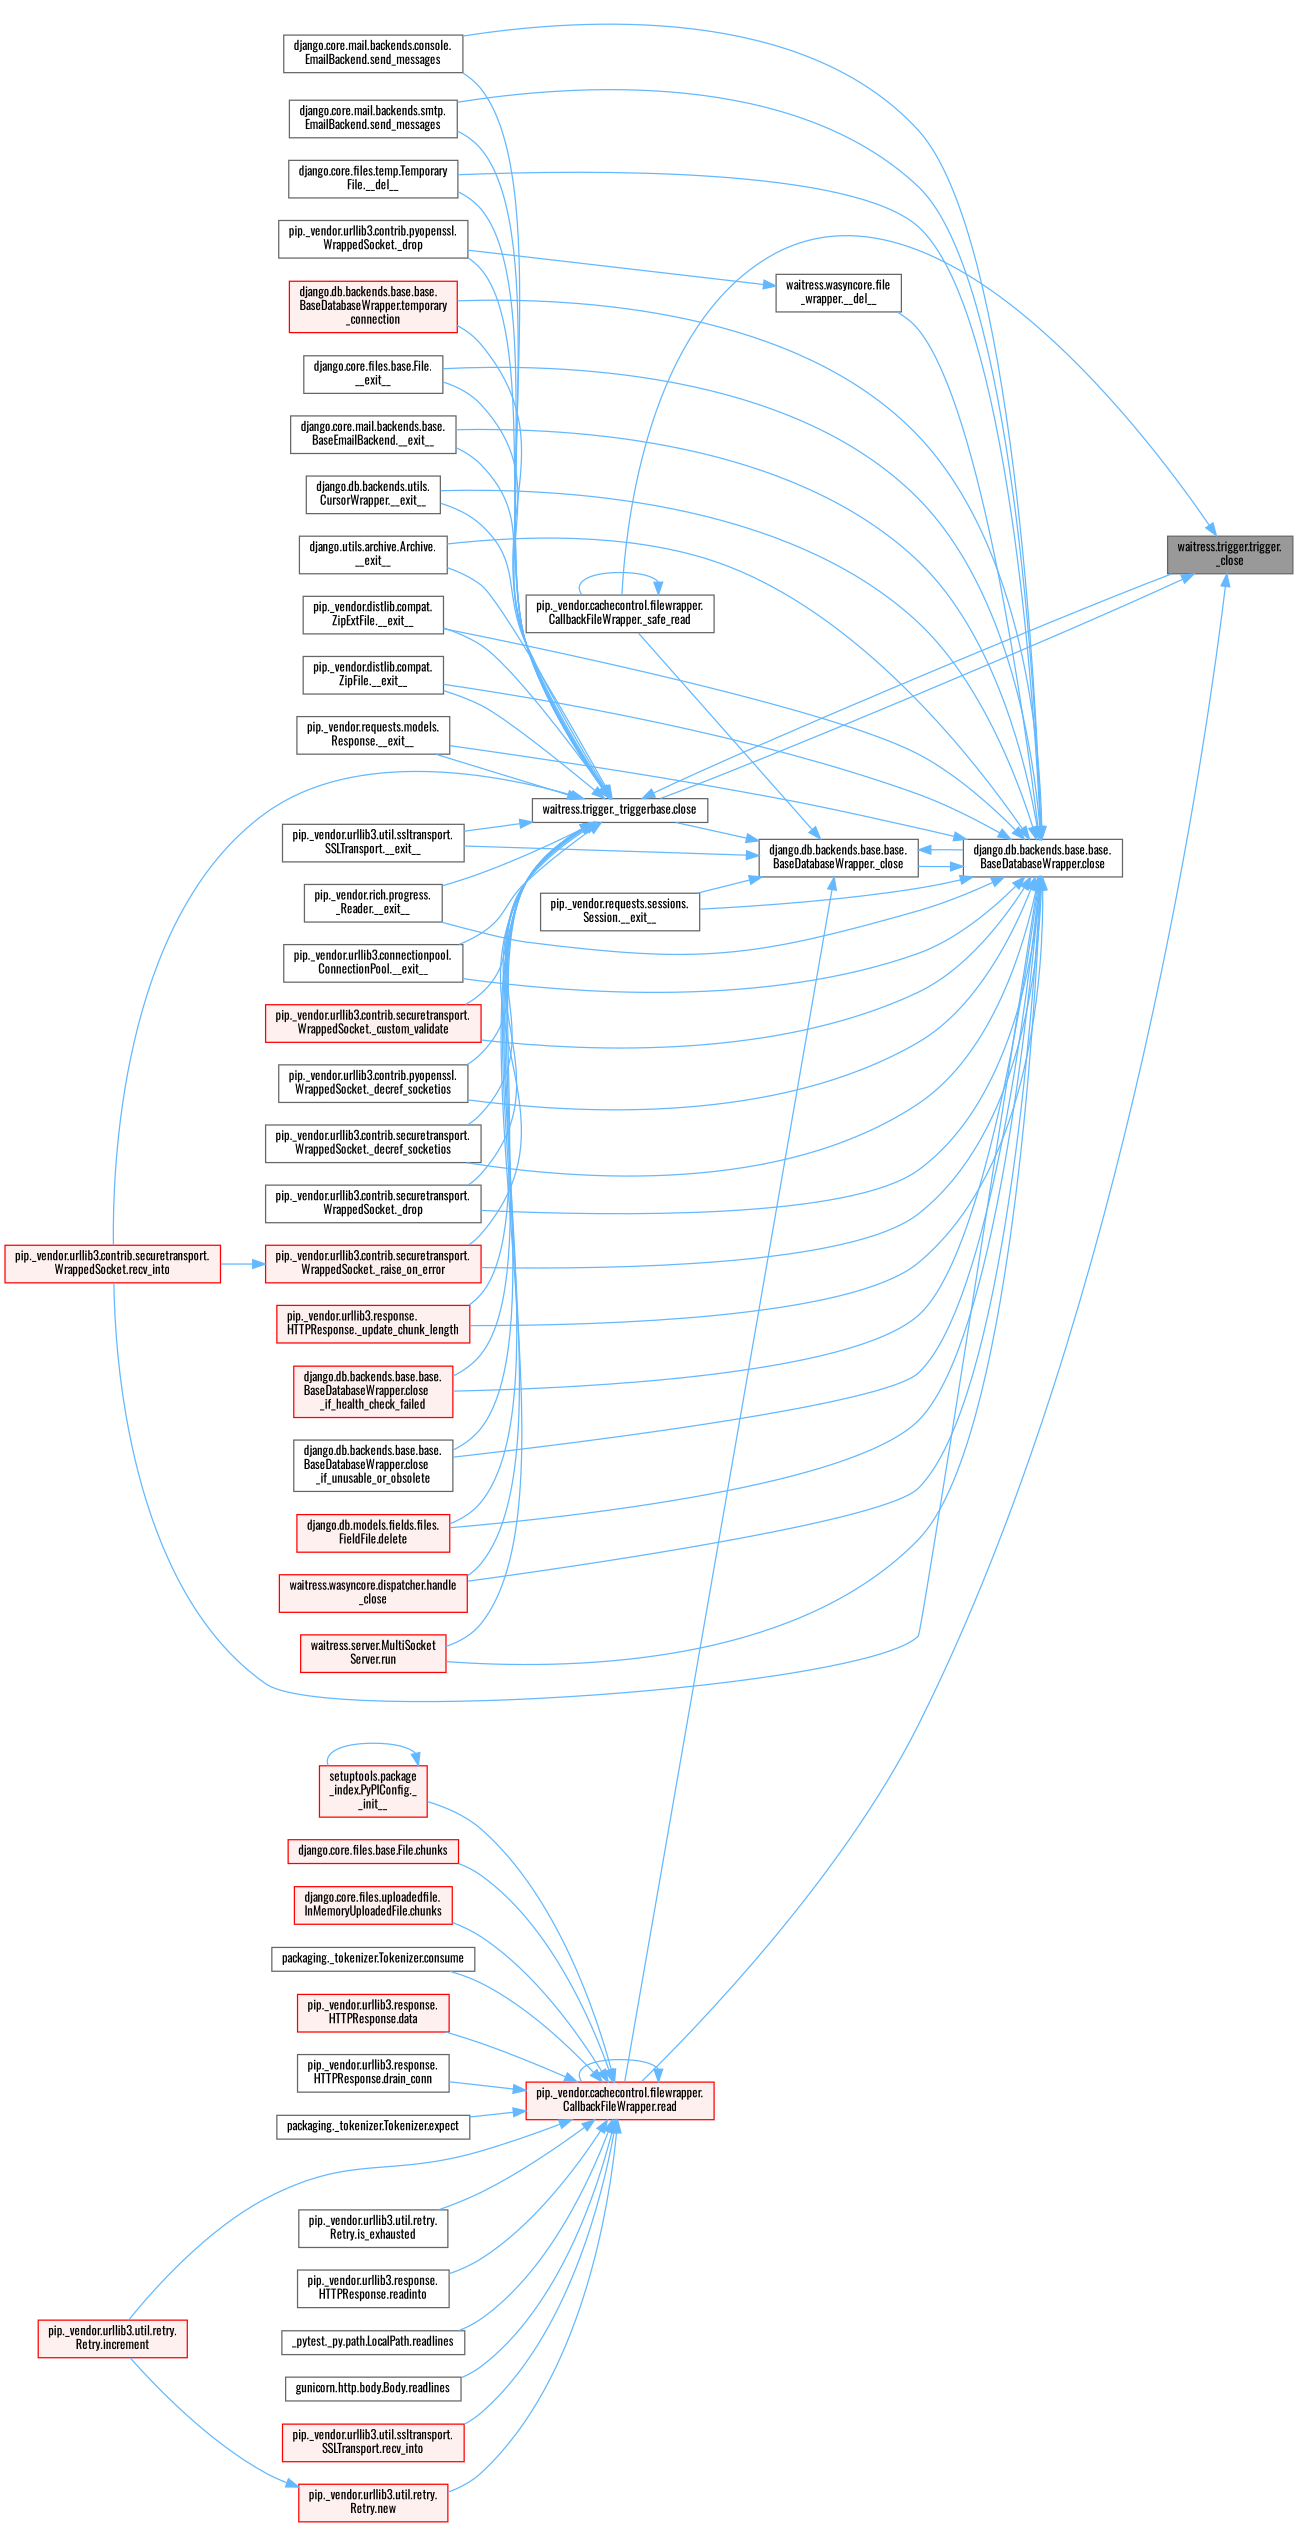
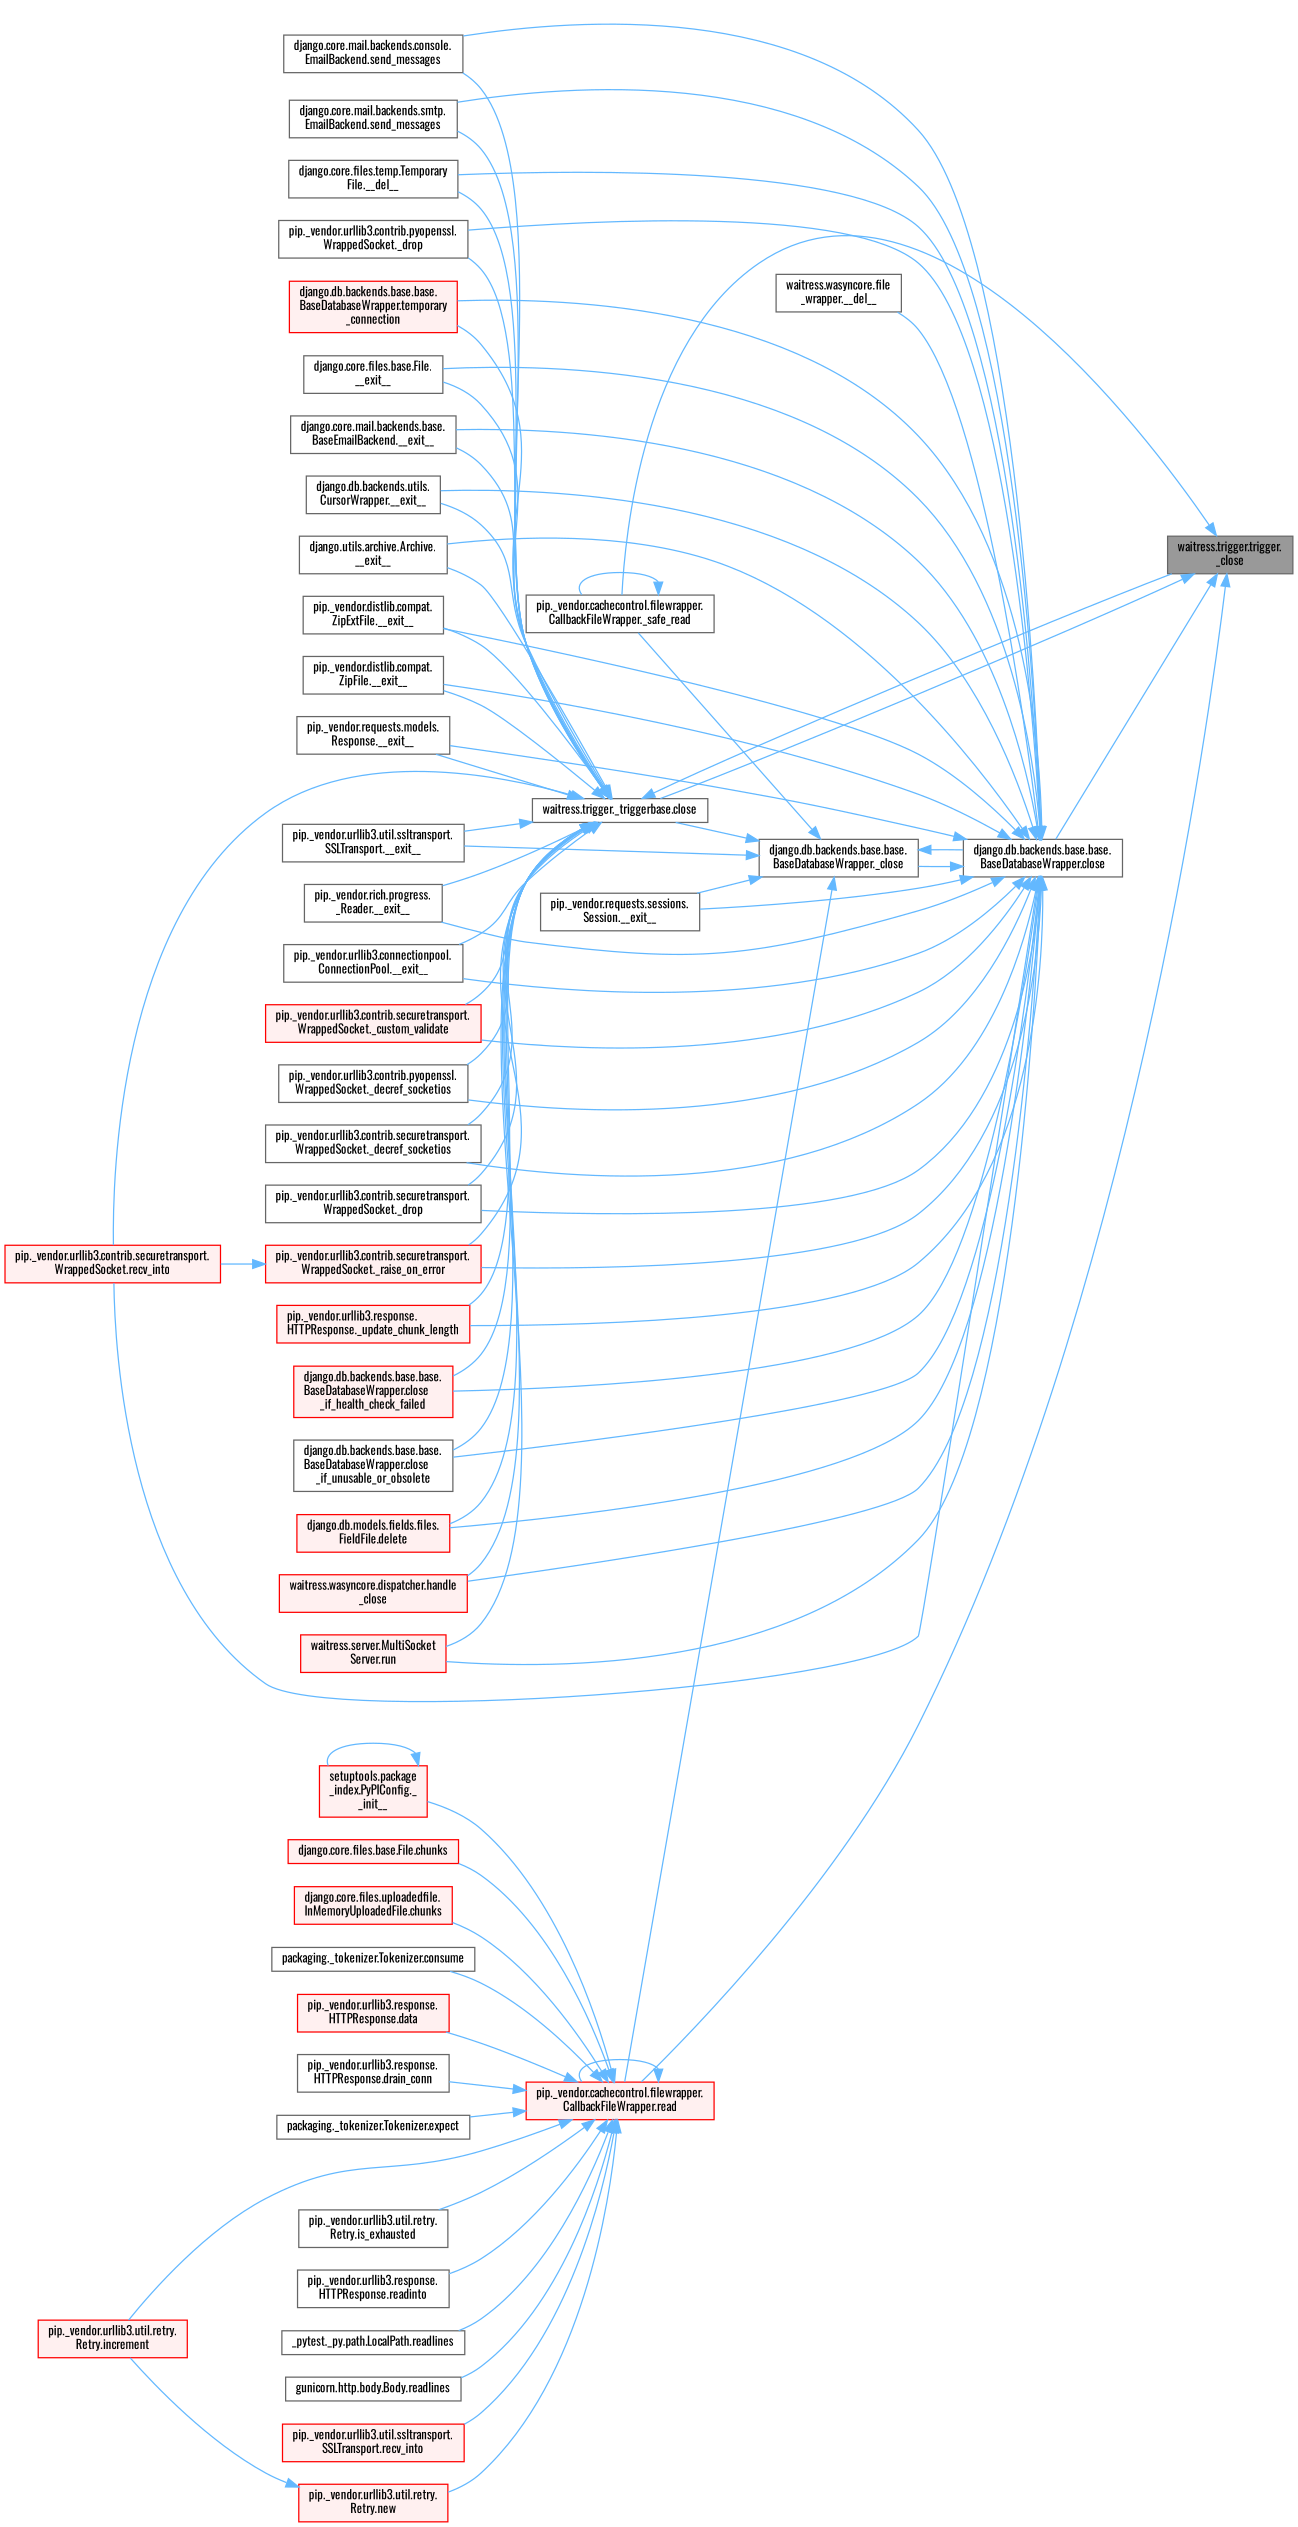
edge "pip._vendor.urllib3.contrib.pyopenssl. WrappedSocket._drop" -> "waitress.wasyncore.file _wrapper.__del__": now "pip._vendor.urllib3.contrib.pyopenssl. WrappedSocket._drop" -> "django.db.backends.base.base. BaseDatabaseWrapper.close"
edge "django.db.backends.base.base. BaseDatabaseWrapper.close" -> "waitress.trigger.trigger. _close": added
